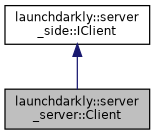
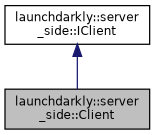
node "launchdarkly::server _server::Client": label "launchdarkly::server _server::Client" -> "launchdarkly::server _side::Client"
